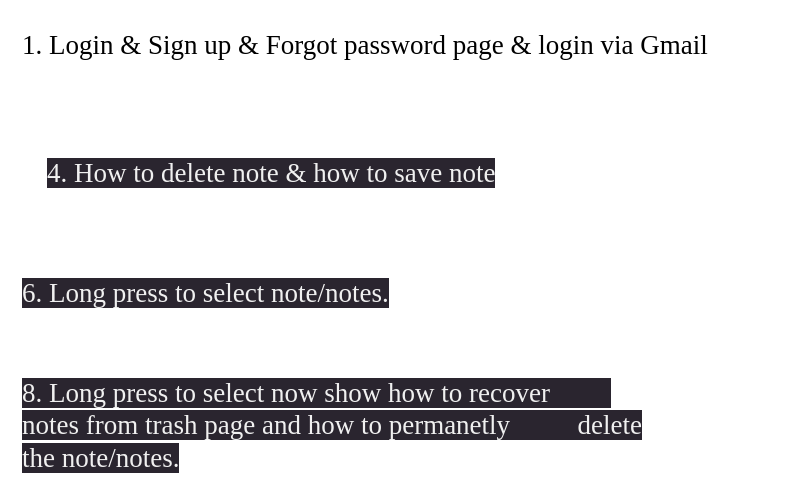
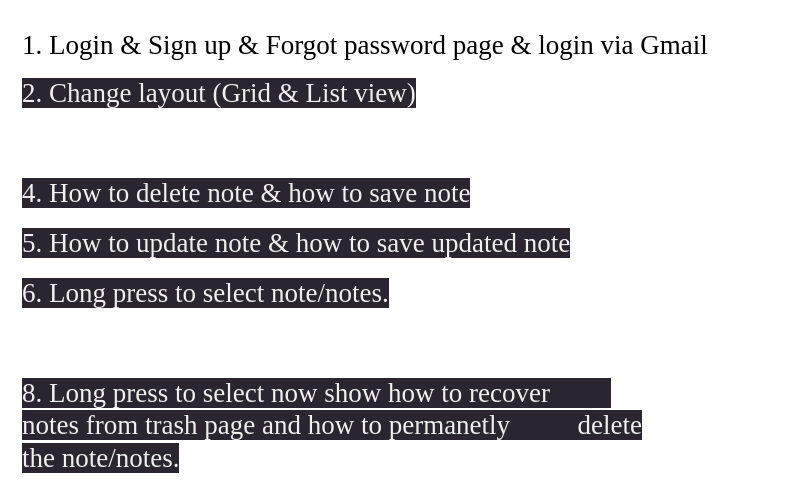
node "2. Change layout (Grid & List view)": added
node "4. How to delete note & how to save note": moved (336, 176) -> (311, 196)
node "5. How to update note & how to save updated note": added
